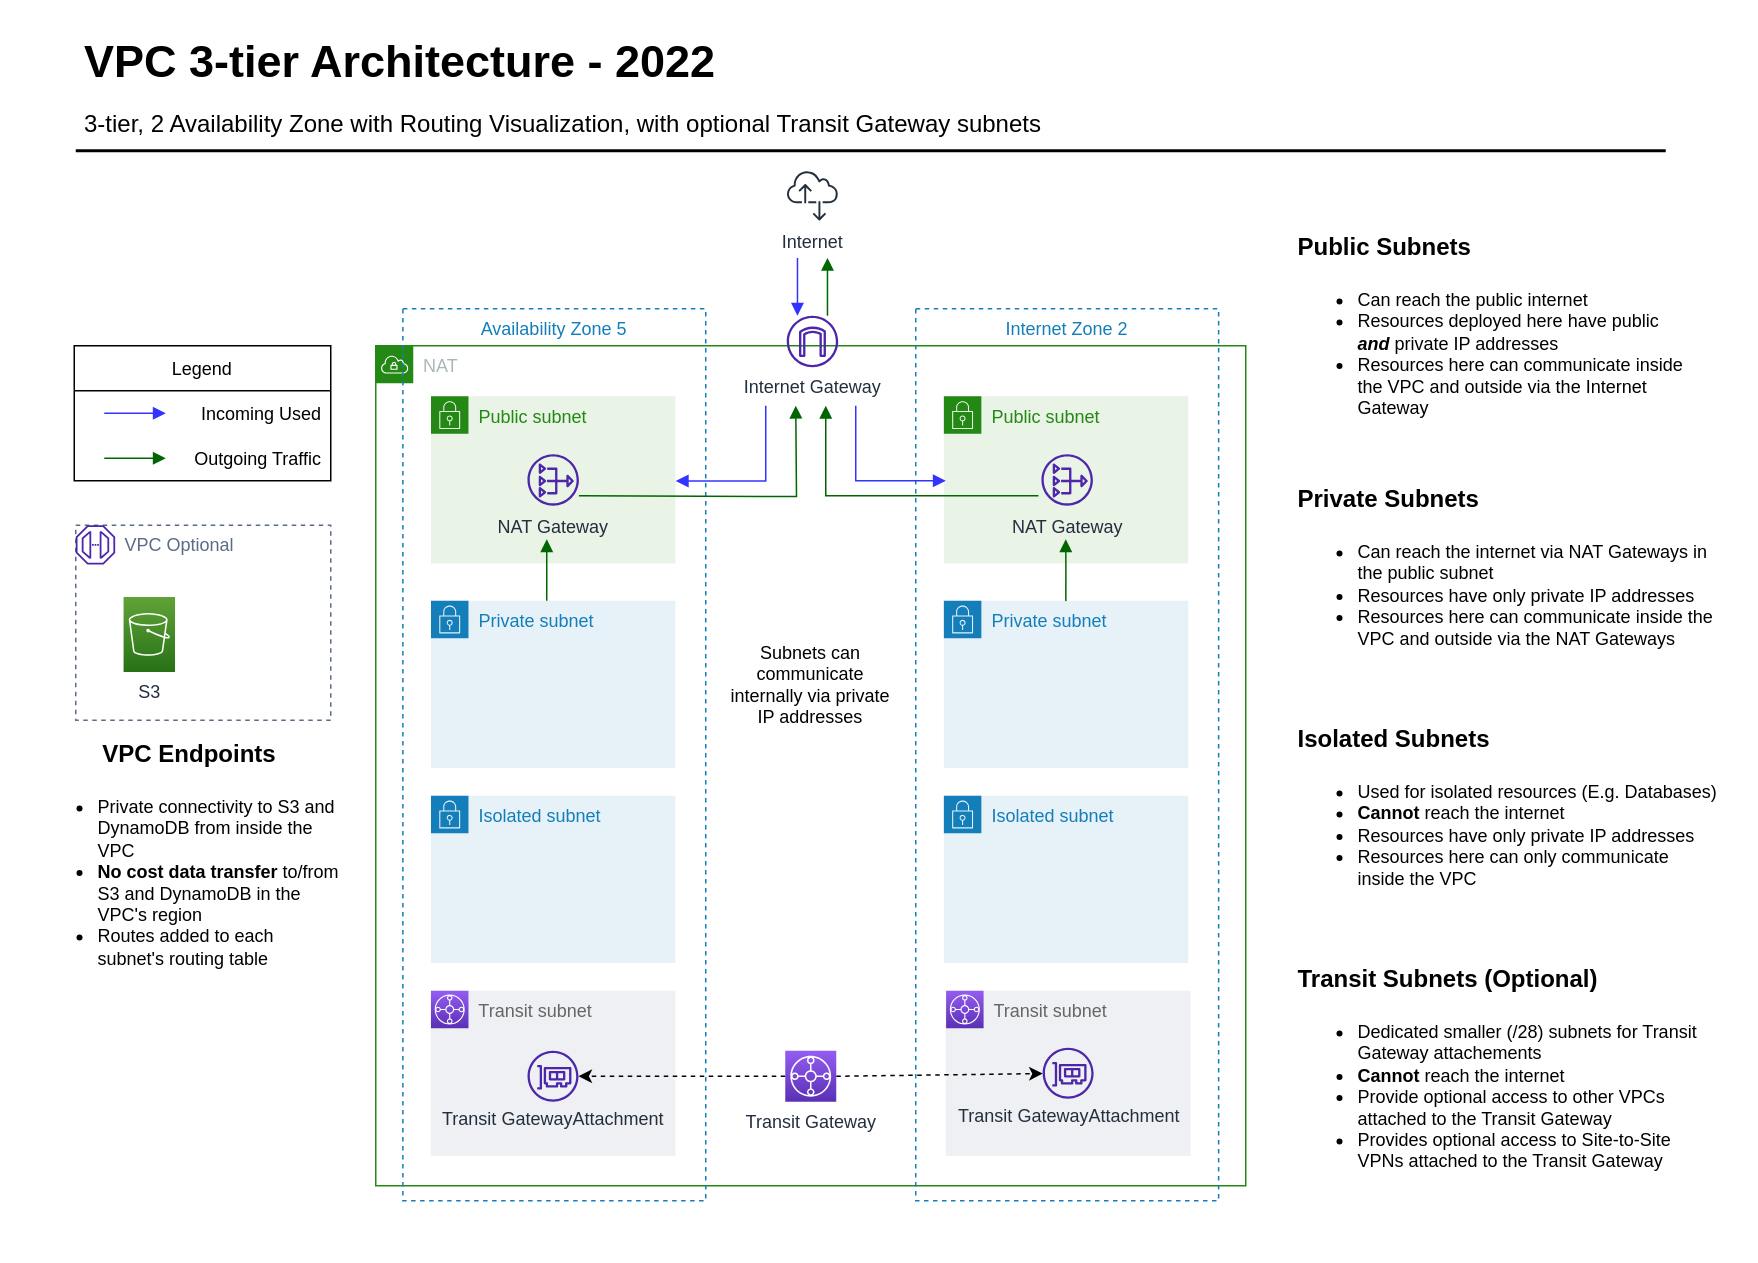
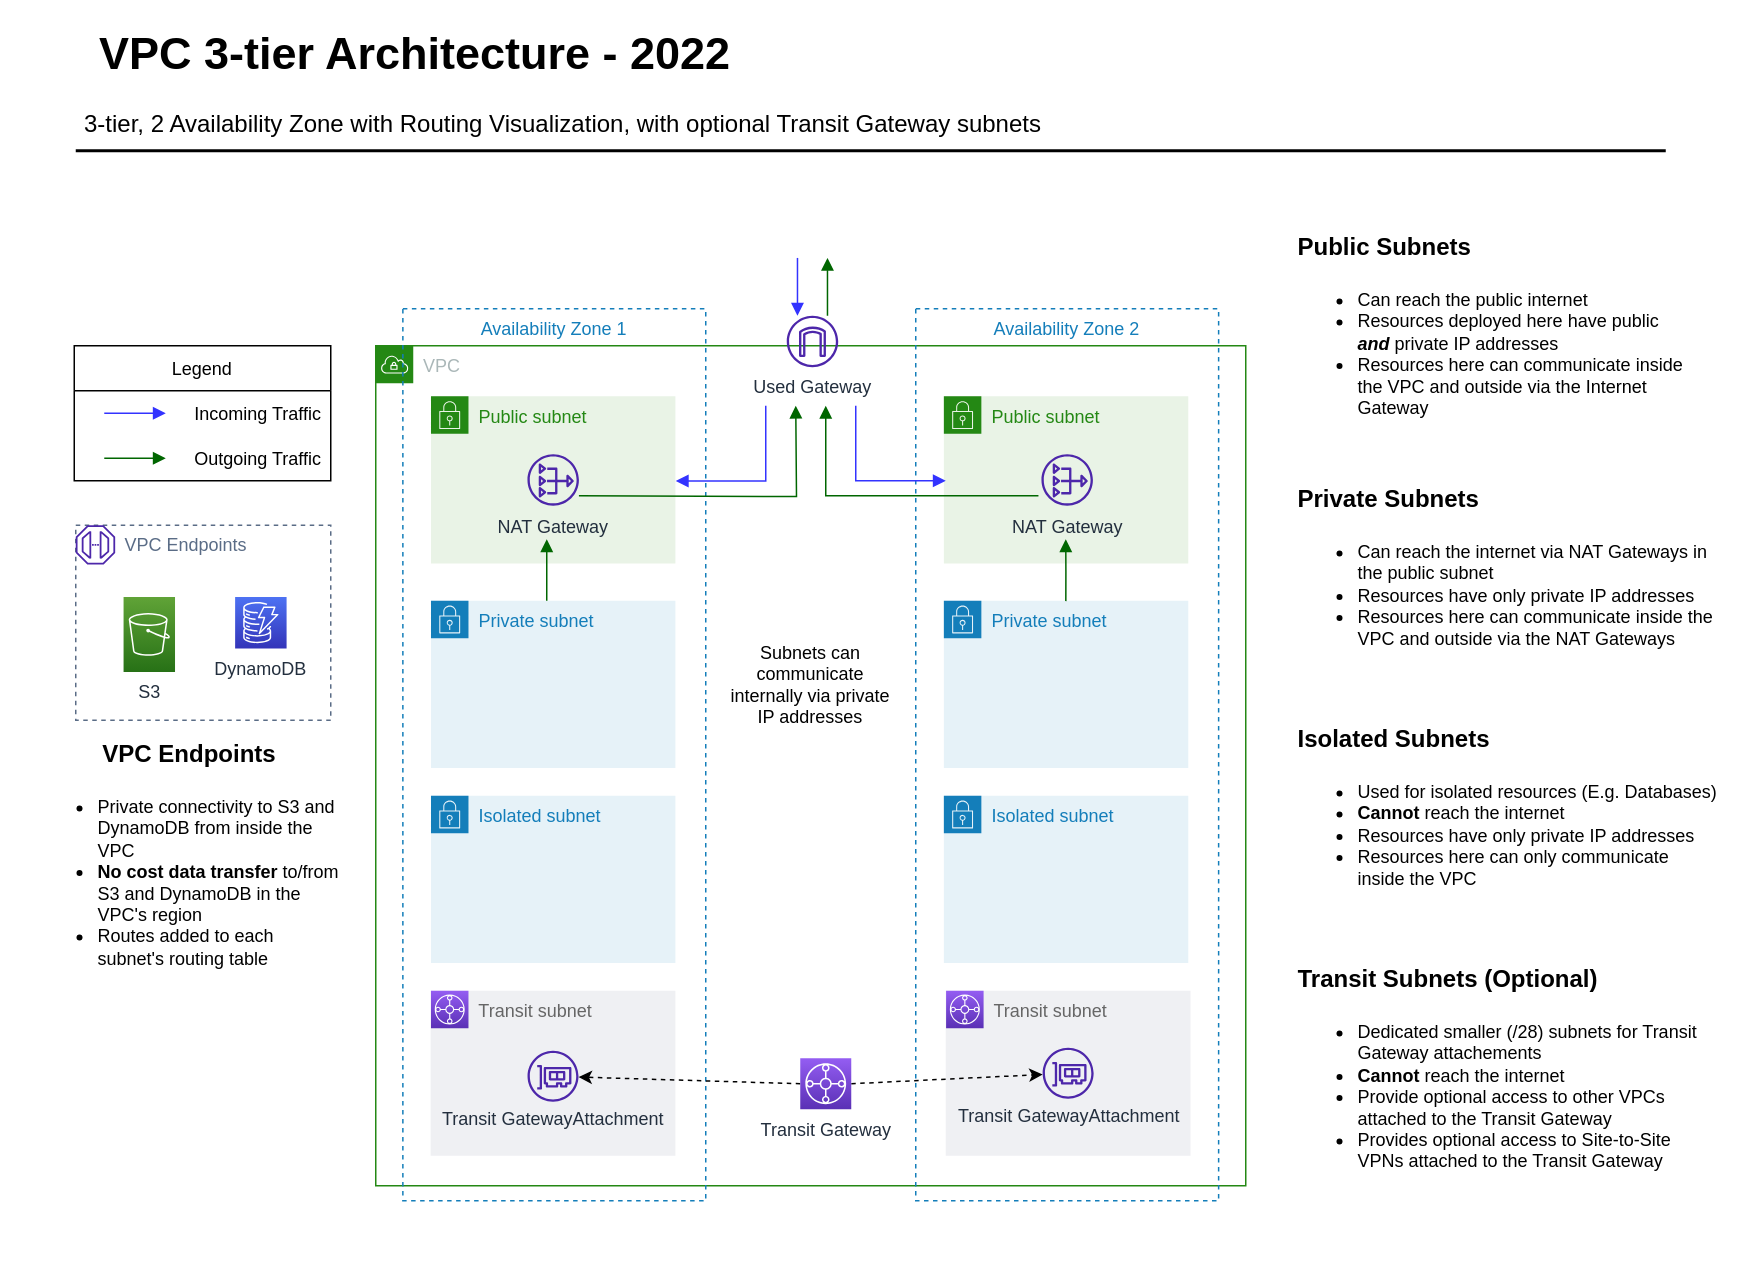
node "VPC 3-tier Architecture - 2022": moved (412, 61) -> (427, 53)
node "Internet": removed
node "Availability Zone 5": label "Availability Zone 5" -> "Availability Zone 1"
node "Internet Zone 2": label "Internet Zone 2" -> "Availability Zone 2"
node "NAT": label "NAT" -> "VPC"
node "Internet Gateway": label "Internet Gateway" -> "Used Gateway"
node "Incoming Used": label "Incoming Used" -> "Incoming Traffic"
node "VPC Optional": label "VPC Optional" -> "VPC Endpoints"
node "DynamoDB": added
node "Transit Gateway": moved (811, 1076) -> (826, 1084)
